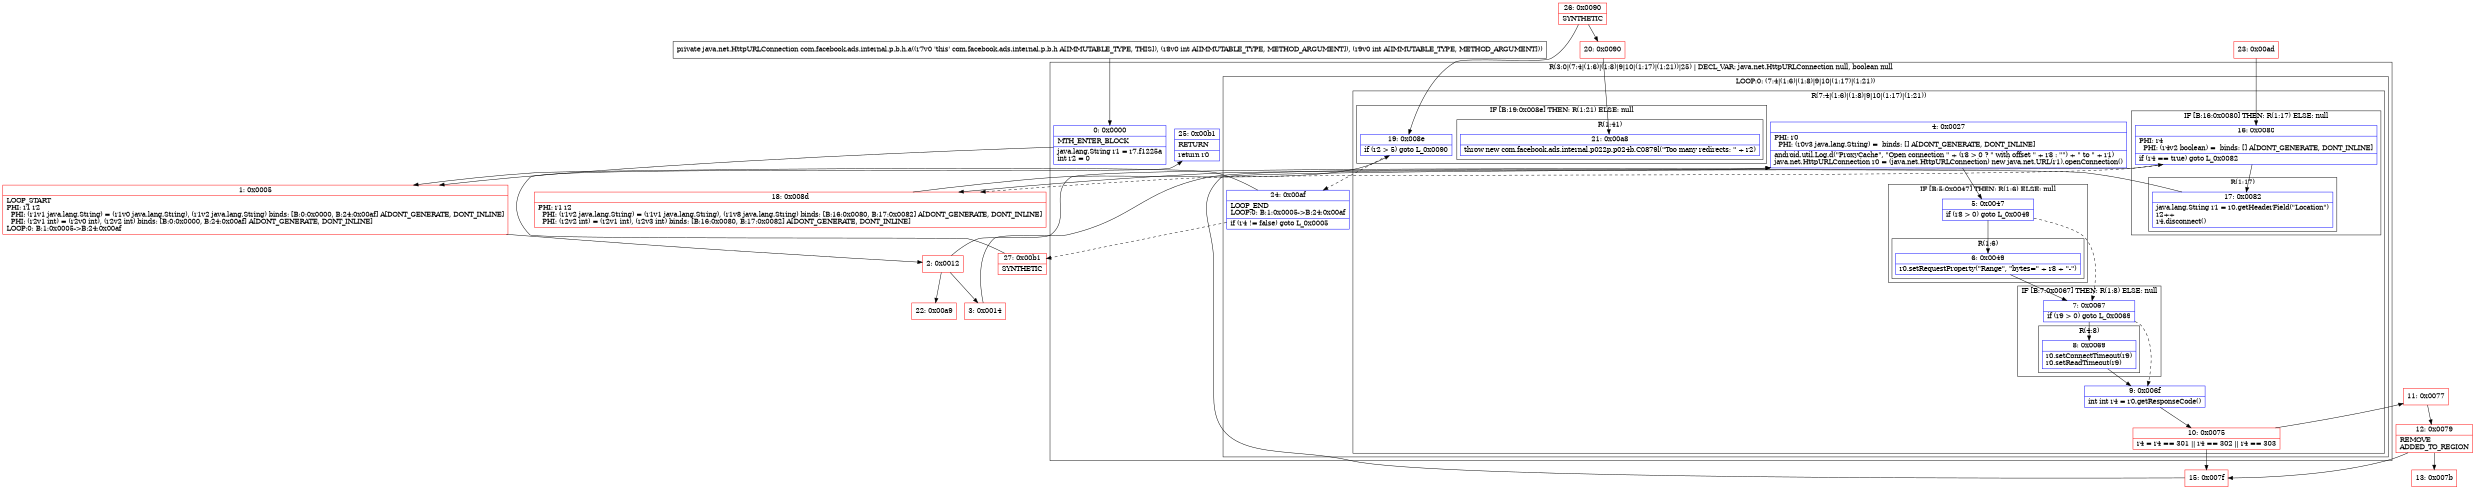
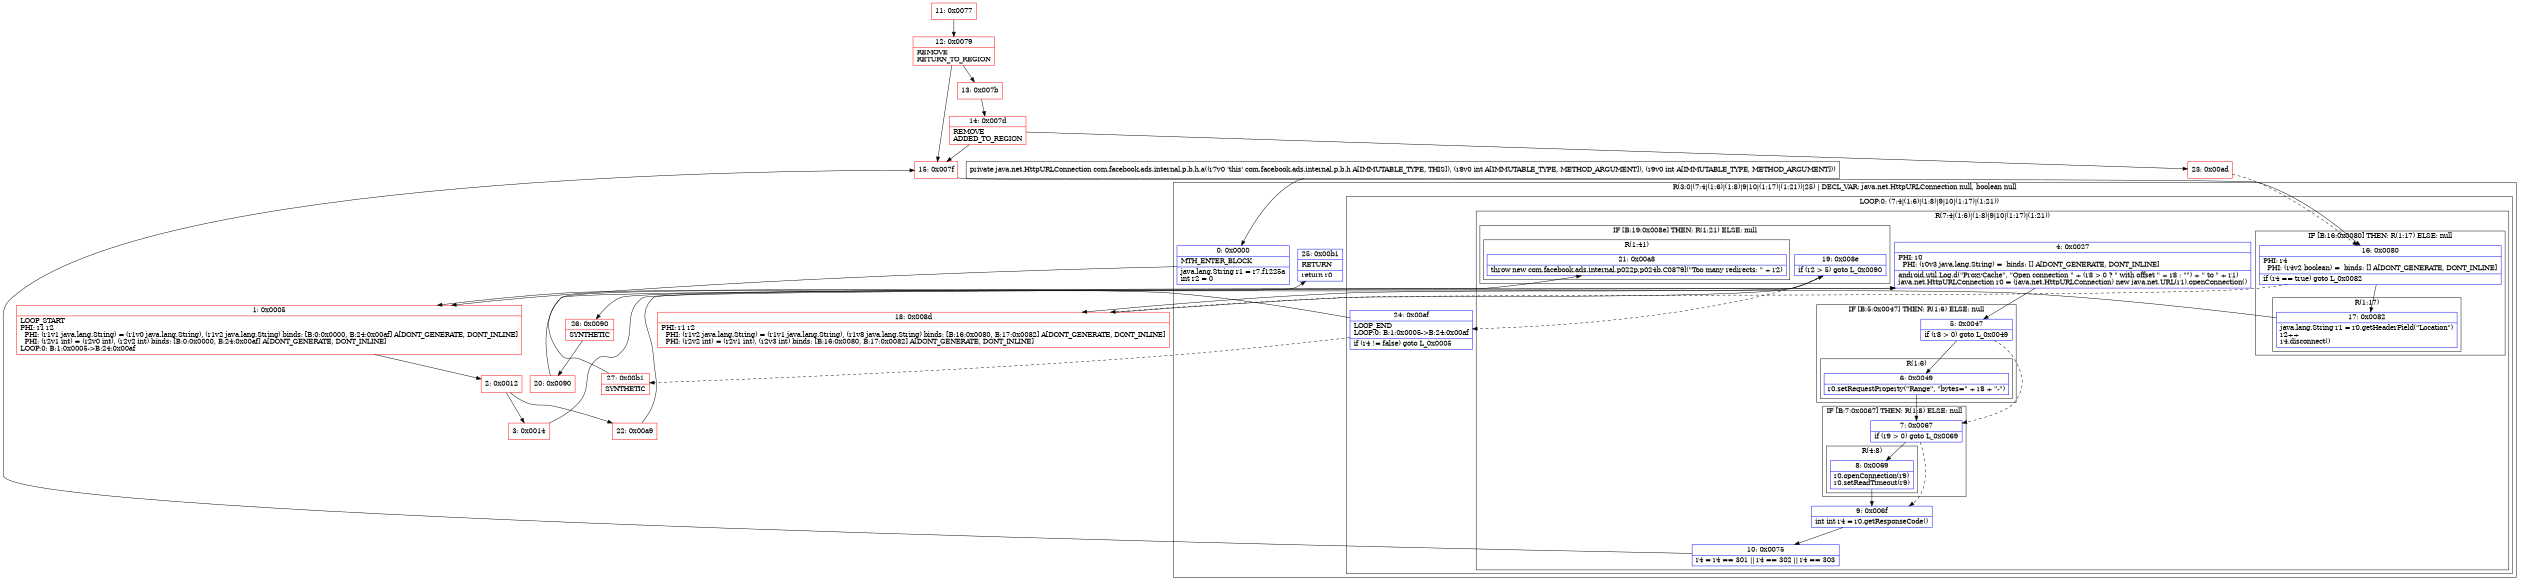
edge "26: 0x0090" -> "19: 0x008e": reversed
edge "23: 0x00ad" -> "16: 0x0080": style solid -> dashed
node "14: 0x007d": added
edge "2: 0x0012" -> "4: 0x0027": now "22: 0x00a9" -> "4: 0x0027"
node "8: 0x0069": text "r0.setConnectTimeout(r9)" -> "r0.openConnection(r9)"
edge "10: 0x0075" -> "11: 0x0077": removed
node "10: 0x0075": color red -> blue
node "12: 0x0079": text "ADDED_TO_REGION" -> "RETURN_TO_REGION"
